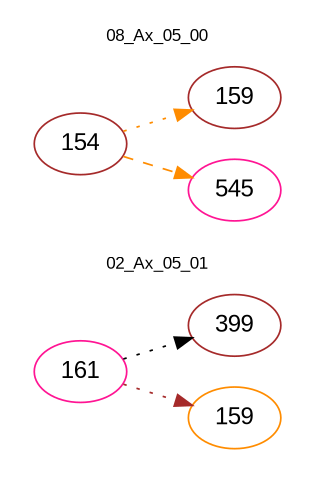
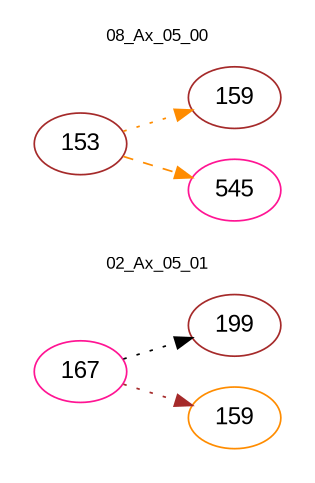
node "154": label "154" -> "153"
node "399": label "399" -> "199"
node "161": label "161" -> "167"
